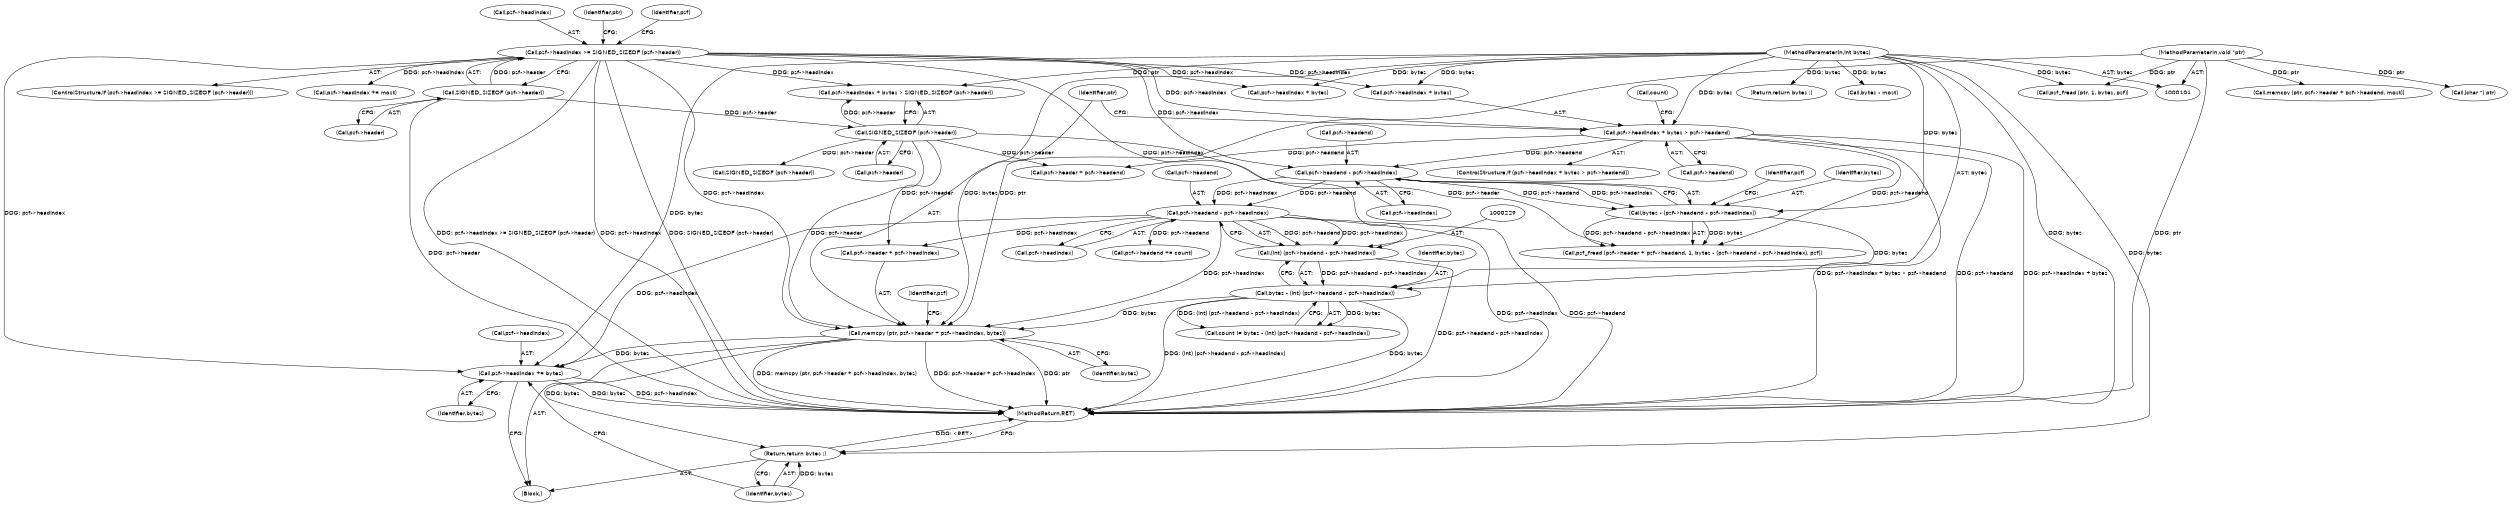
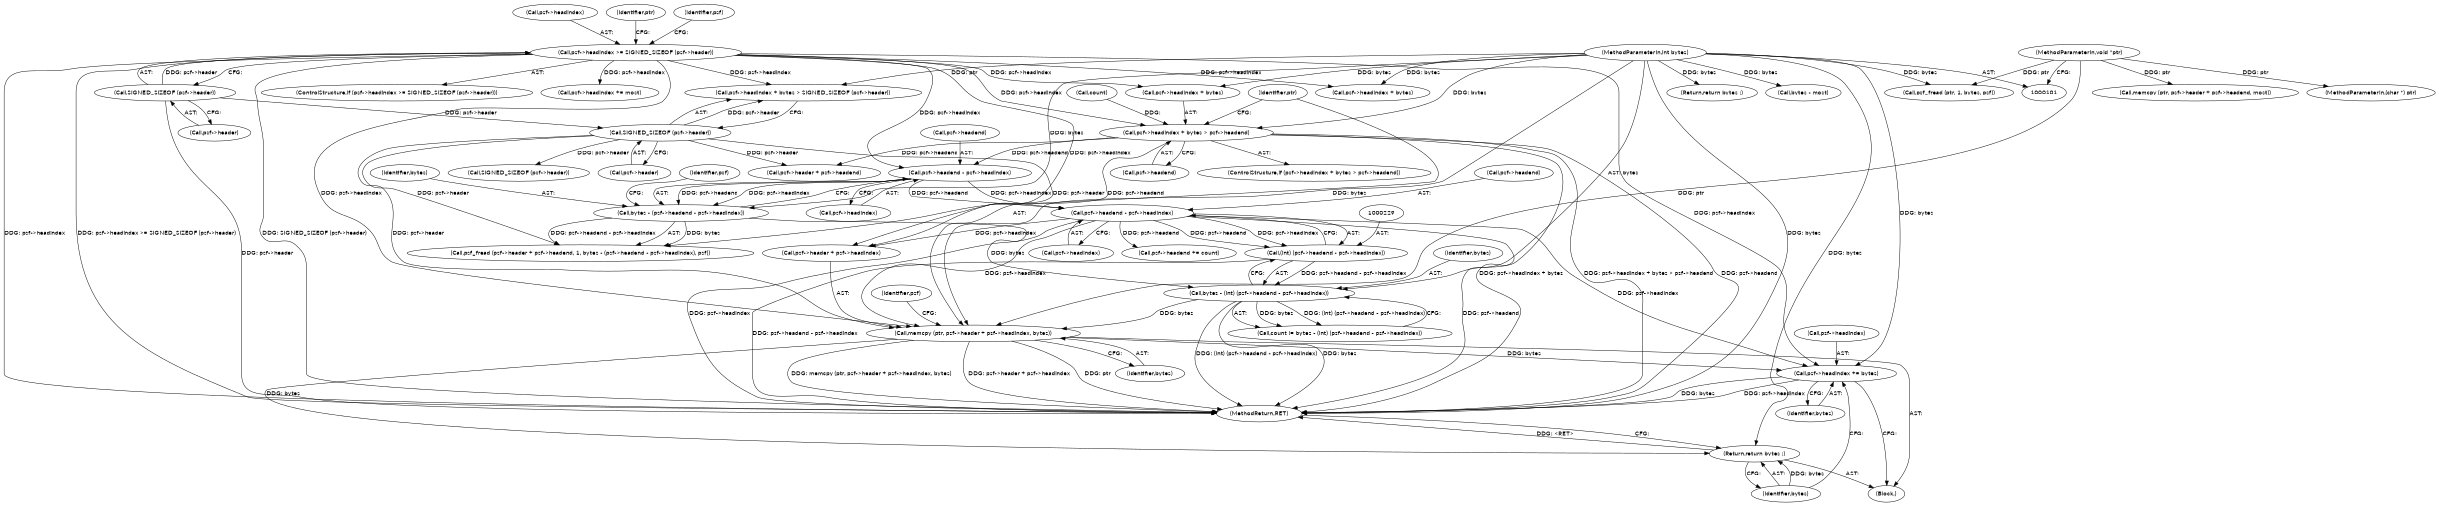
edge "(MethodParameterIn,int bytes)" -> "1000101": label "AST: bytes" -> "AST: "
edge "(MethodParameterIn,void *ptr)" -> "1000101": label "AST: " -> "CFG: "
node "(Call,(char *) ptr)": label "(Call,(char *) ptr)" -> "(MethodParameterIn,(char *) ptr)"
edge "(Call,count)" -> "(Call,psf->headindex + bytes > psf->headend)": label "CFG: " -> "DDG: "
edge "(Call,psf->headindex >= SIGNED_SIZEOF (psf->header))" -> "(Call,(int) (psf->headend - psf->headindex))": now "(Call,psf->headindex >= SIGNED_SIZEOF (psf->header))" -> "(Call,psf->header + psf->headindex)"
edge "(MethodParameterIn,void *ptr)" -> "(MethodReturn,RET)": removed, label "DDG: ptr"
